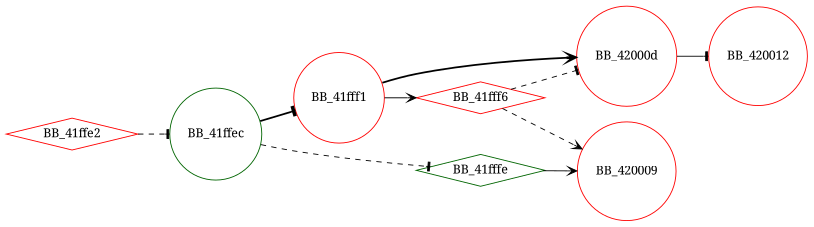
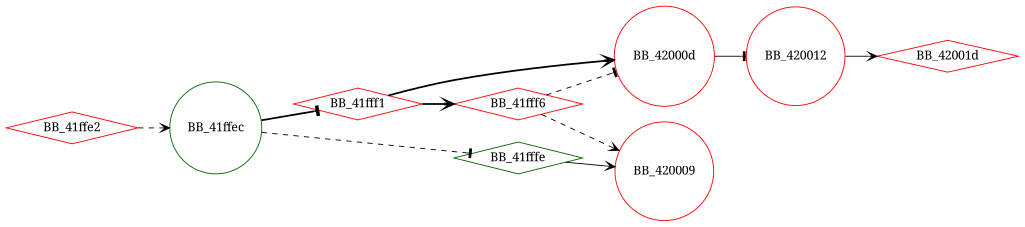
node "BB_42001d": added
node "BB_41fff1": shape circle -> diamond
edge "BB_41fff1" -> "BB_41fff6": style solid -> bold
edge "BB_41ffe2" -> "BB_41ffec": arrowhead tee -> vee
